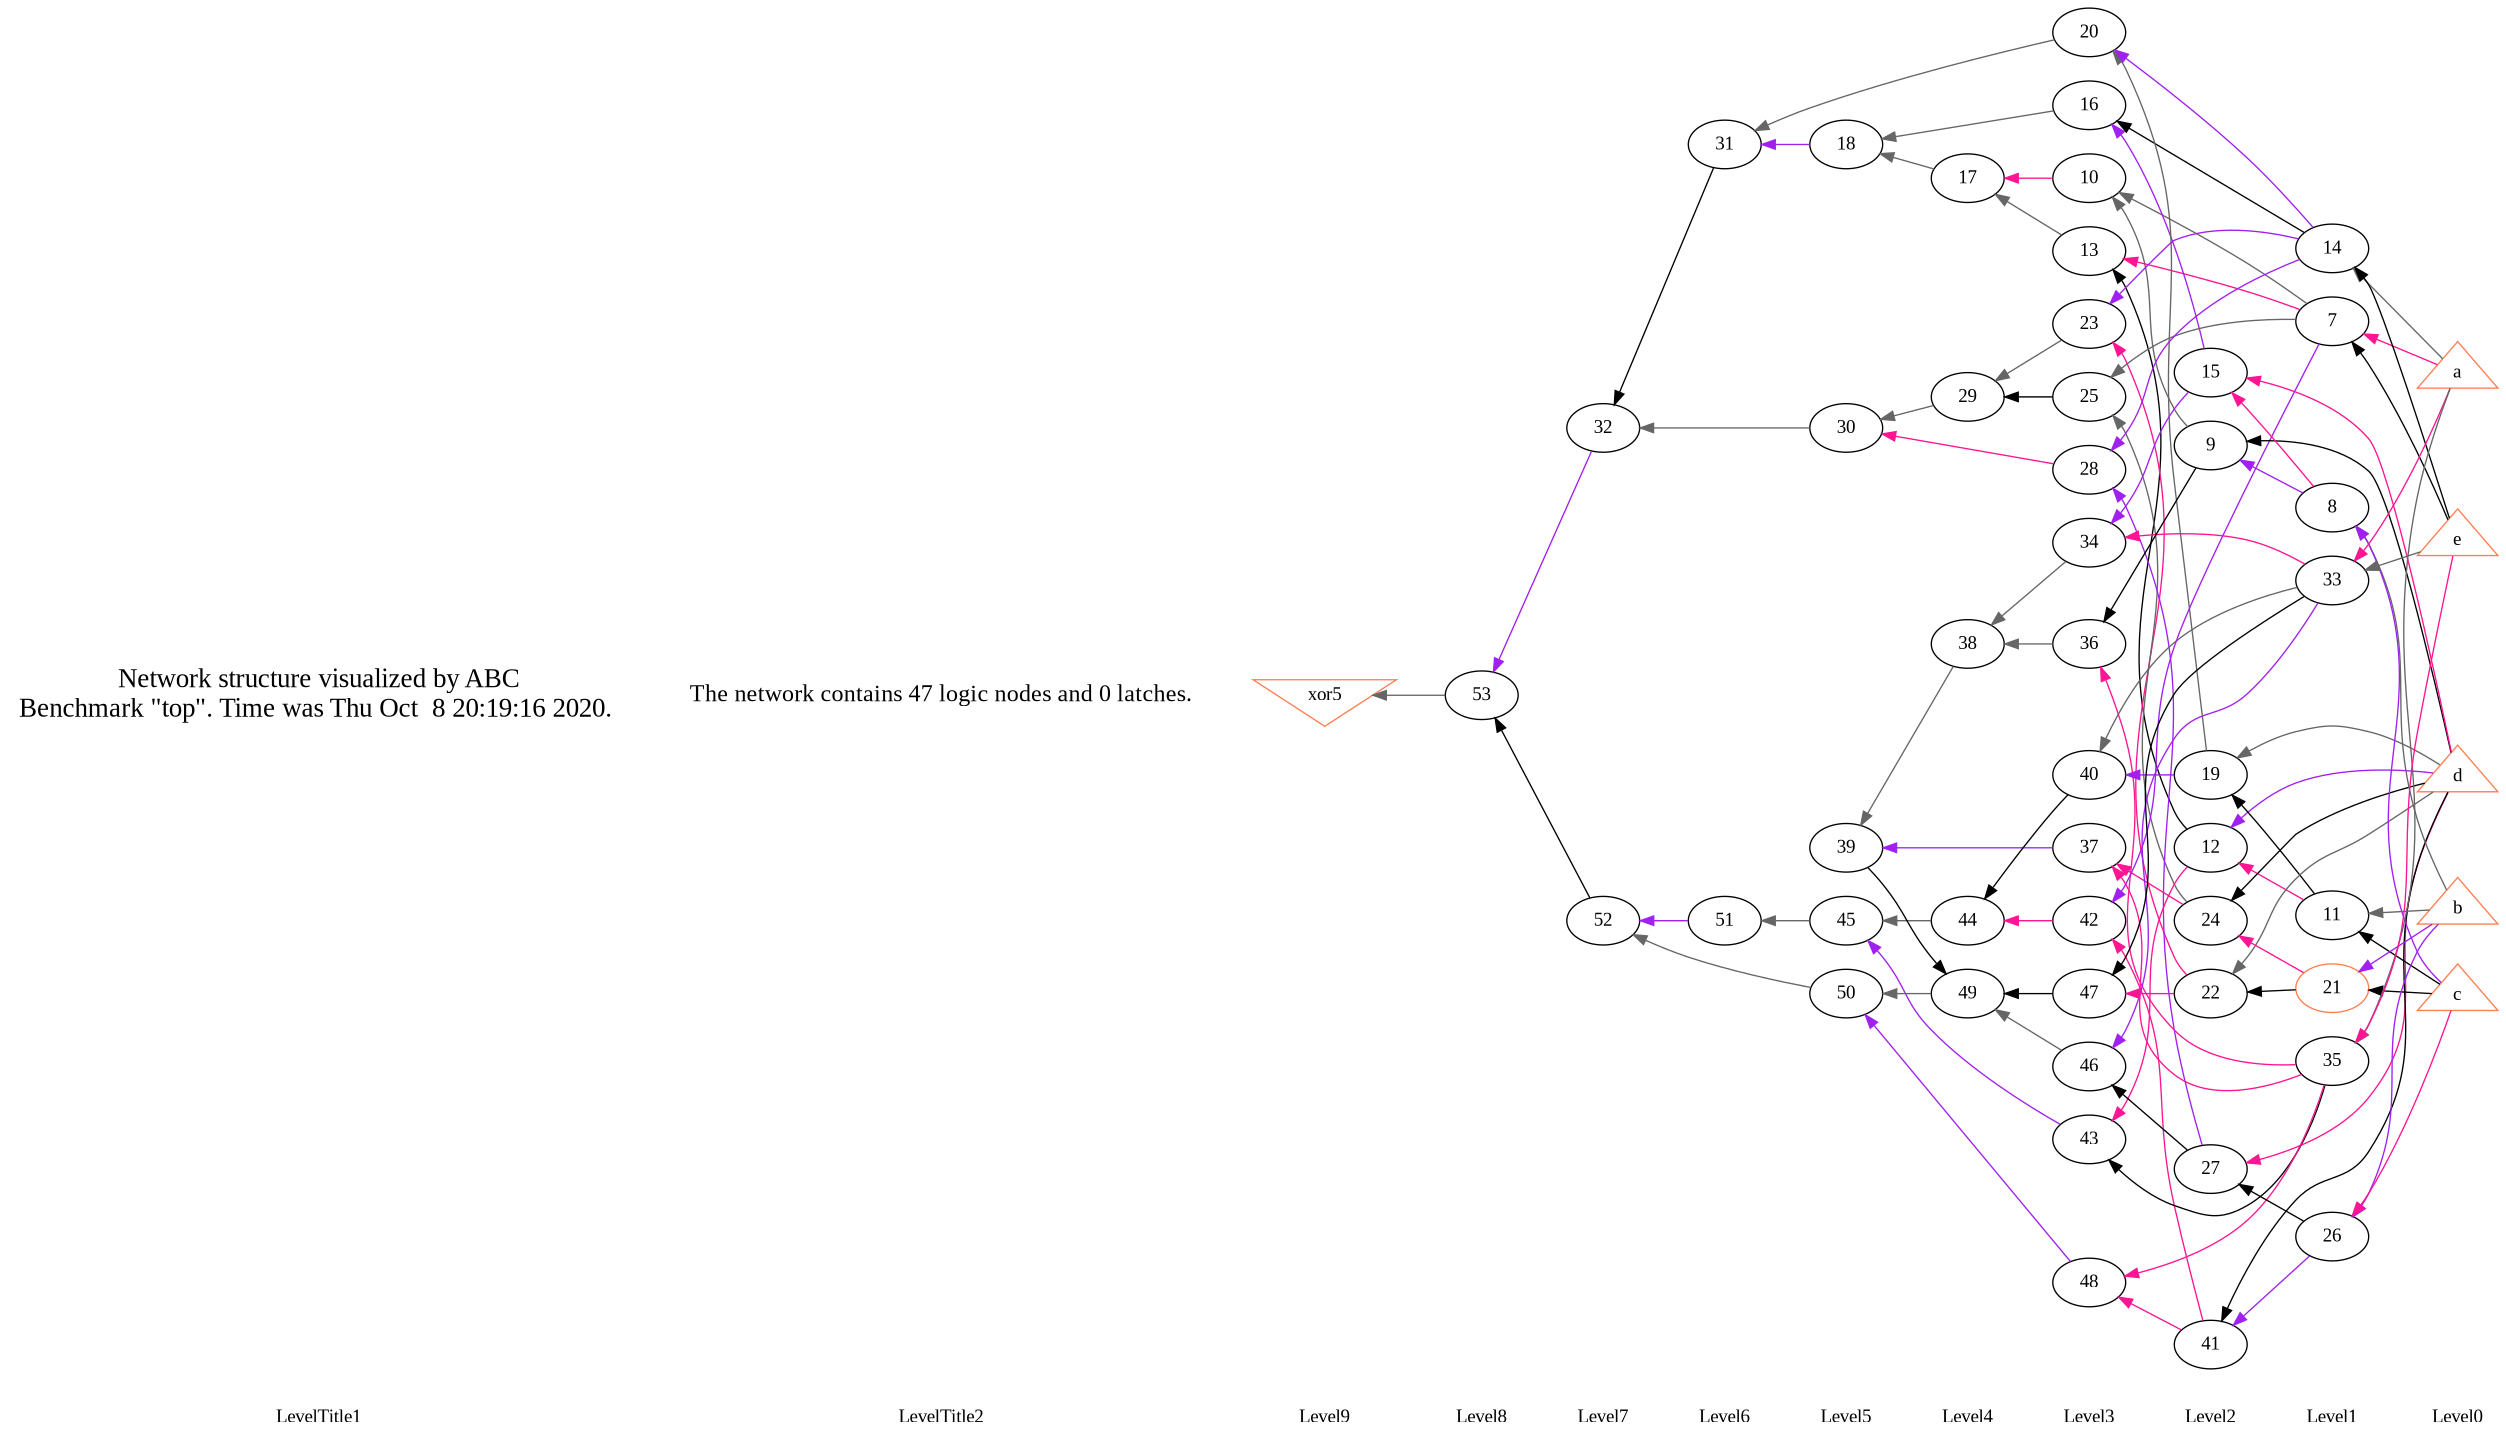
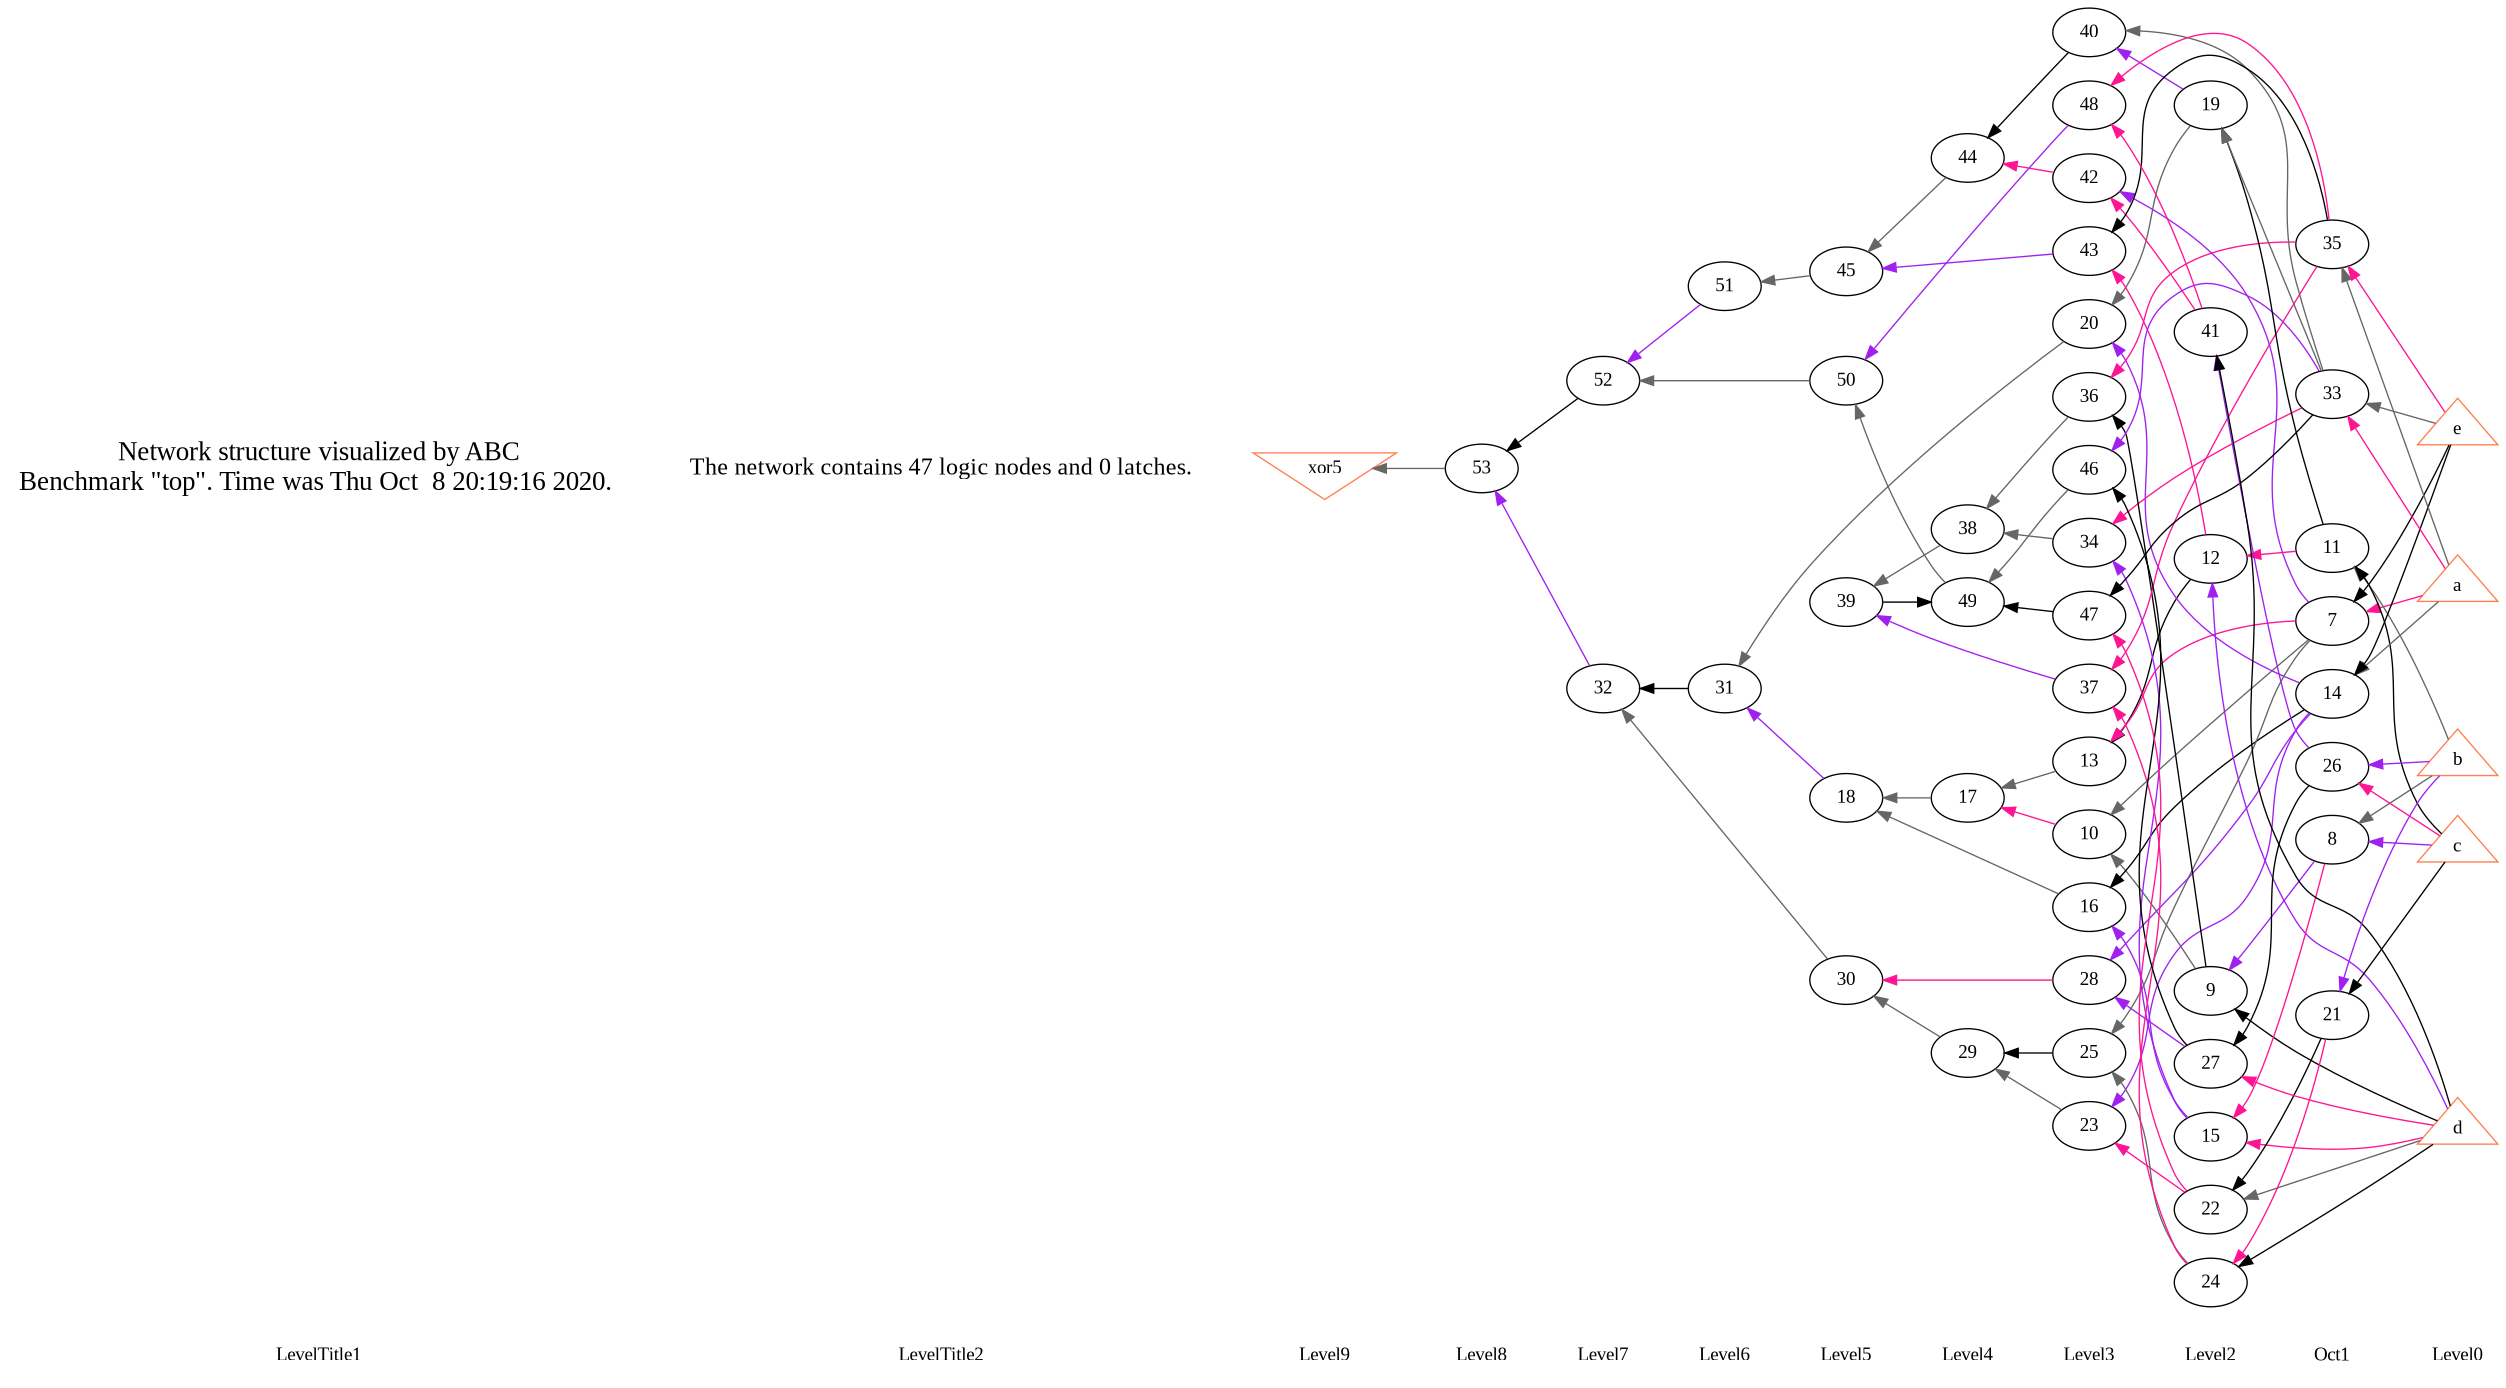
edge "d" -> "19": now "33" -> "19"
node "21": color coral -> black
node "Level1": label "Level1" -> "Oct1"
